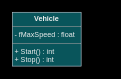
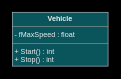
node "Vehicle - fMaxSpeed : float + Start() : int + Stop() : int": size 69x54 -> 96x54
